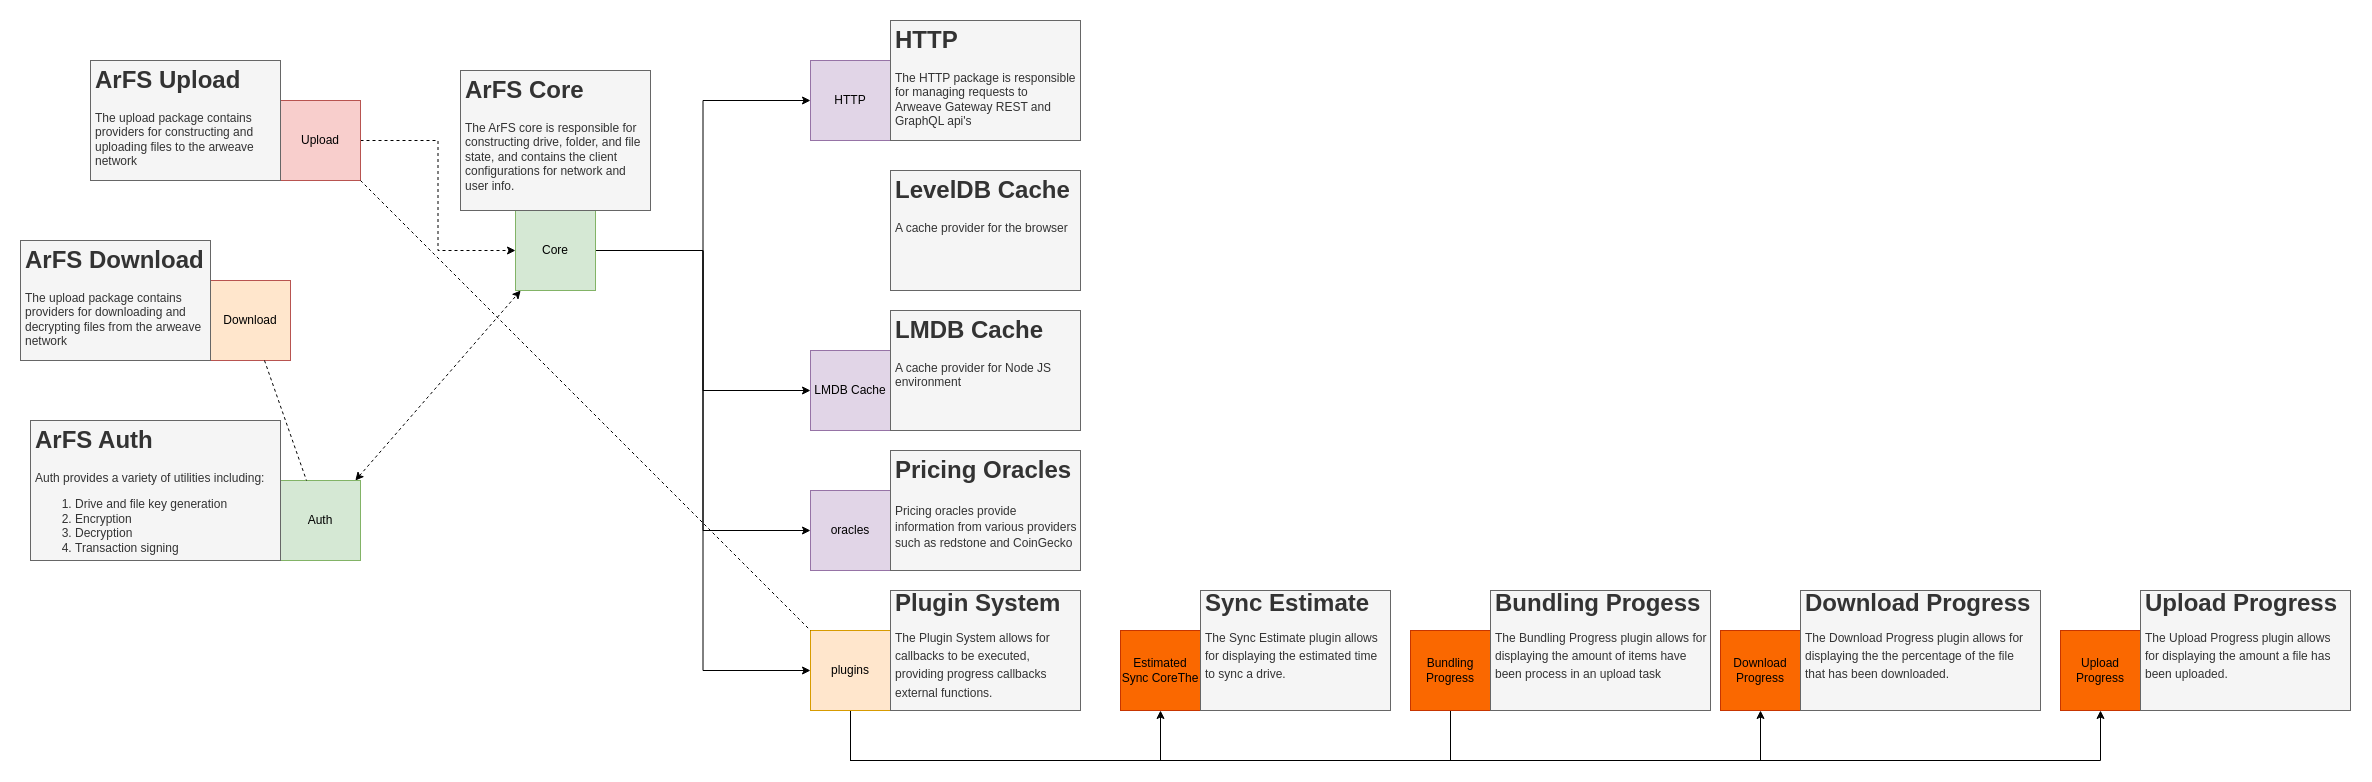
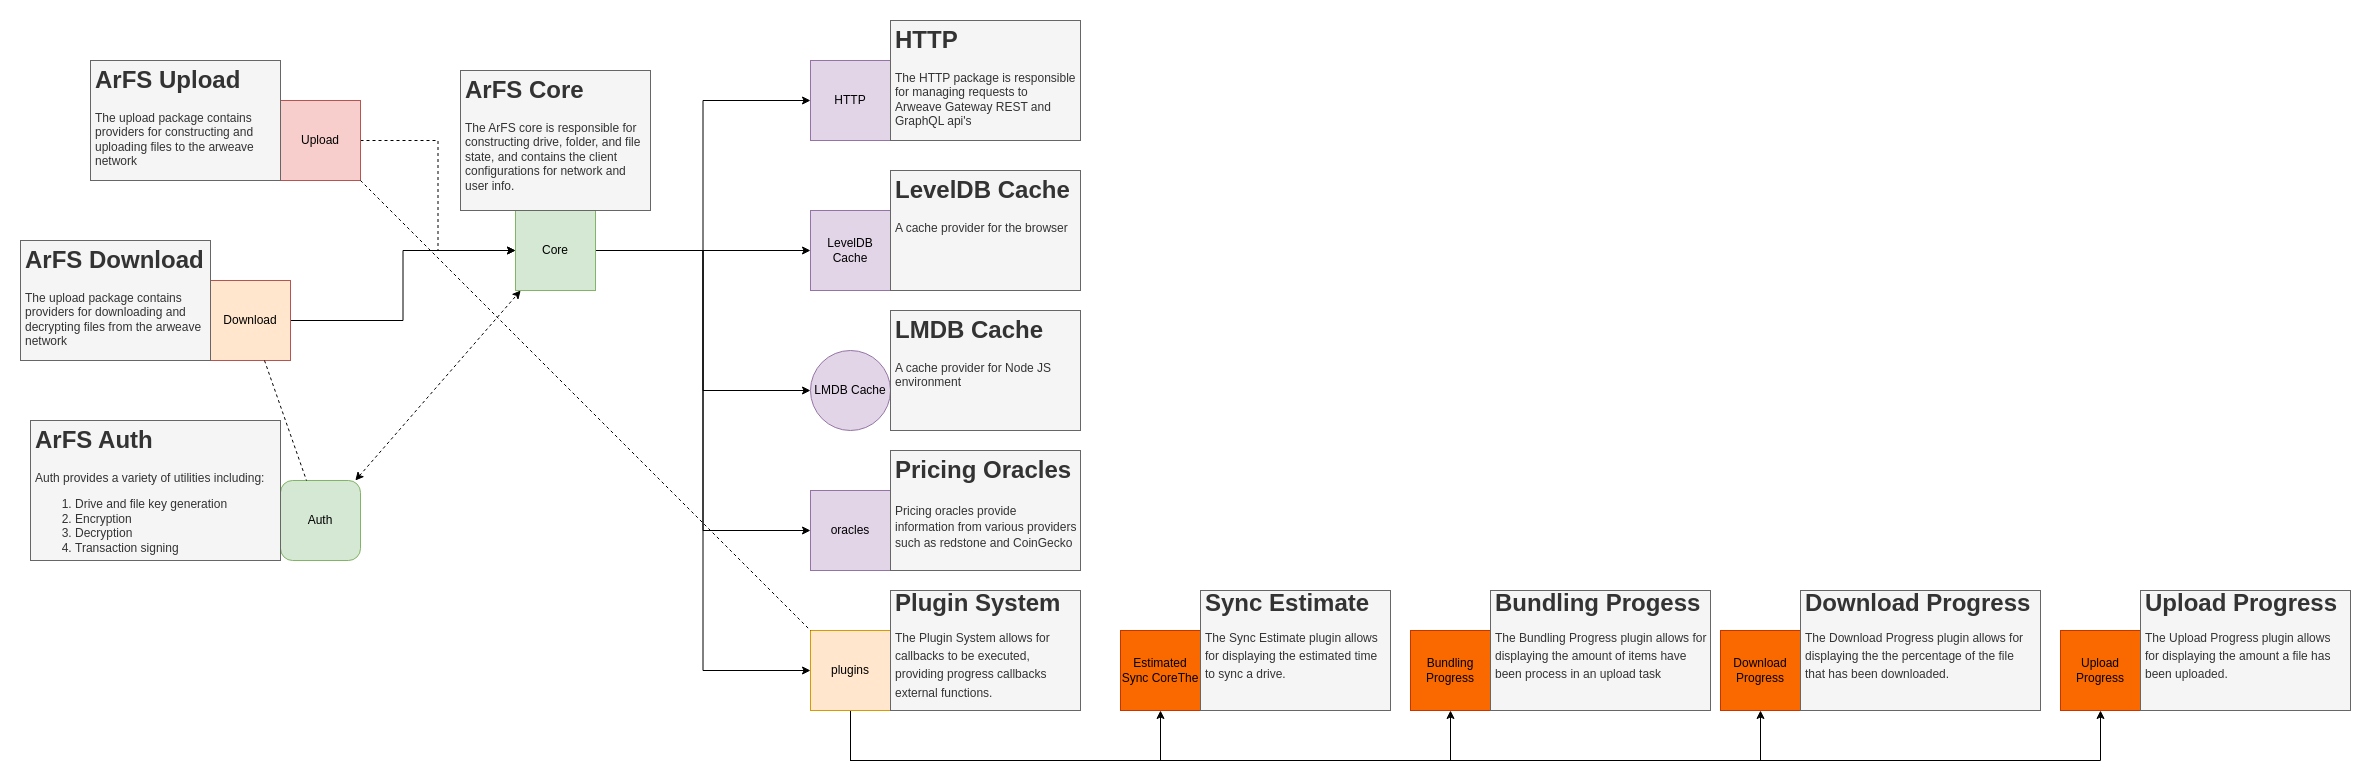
edge "Core" -> "LevelDB Cache": added
node "LevelDB Cache": added
edge "Download" -> "Core": added
node "LMDB Cache": shape rectangle -> ellipse
node "Auth": shape rectangle -> rounded rectangle
edge "plugins" -- "Bundling Progress": arrowhead none -> classic
